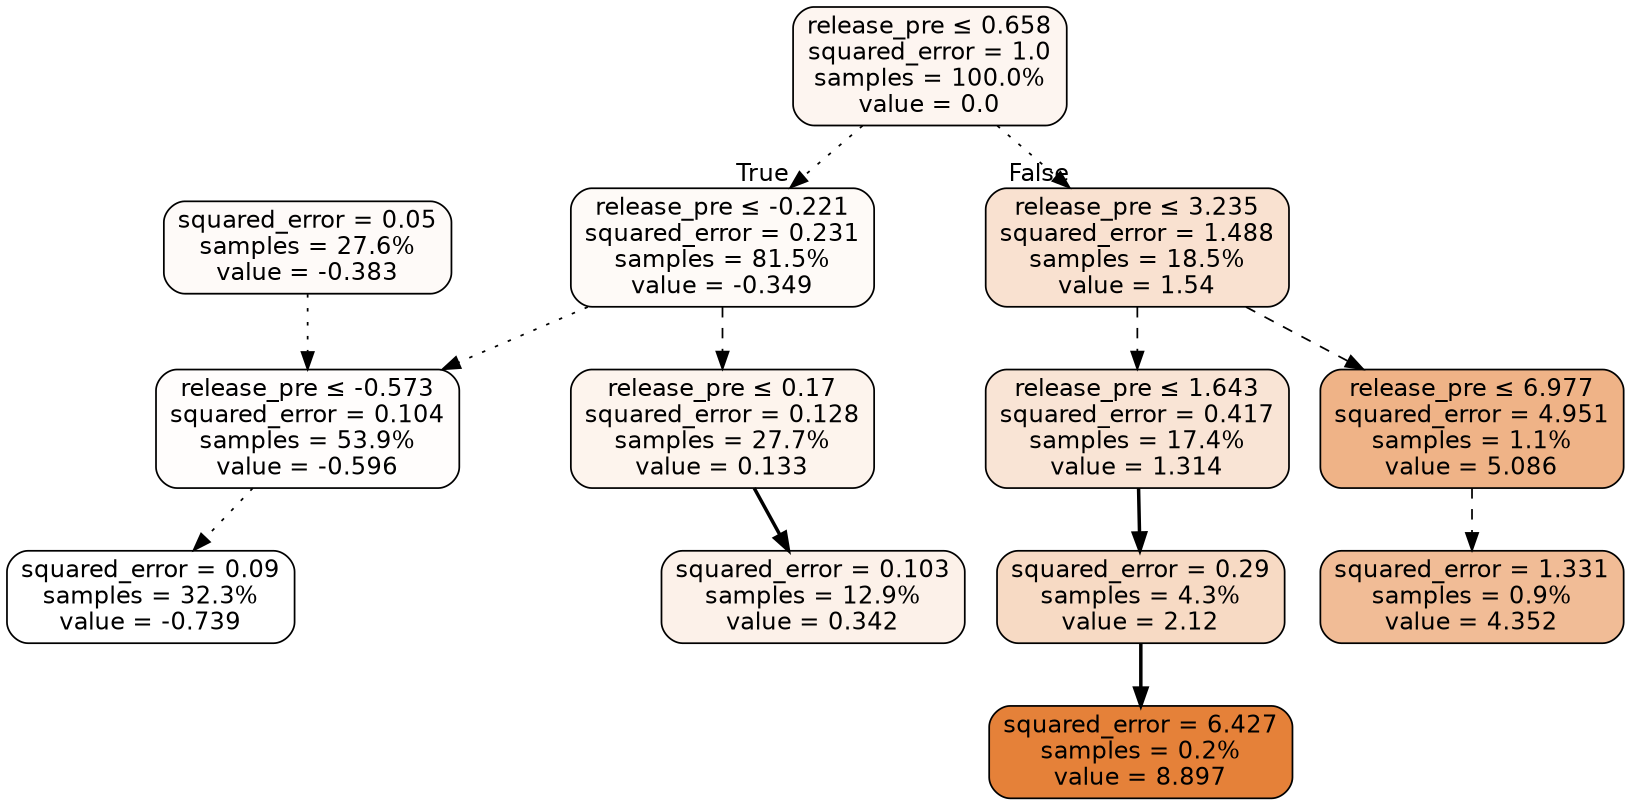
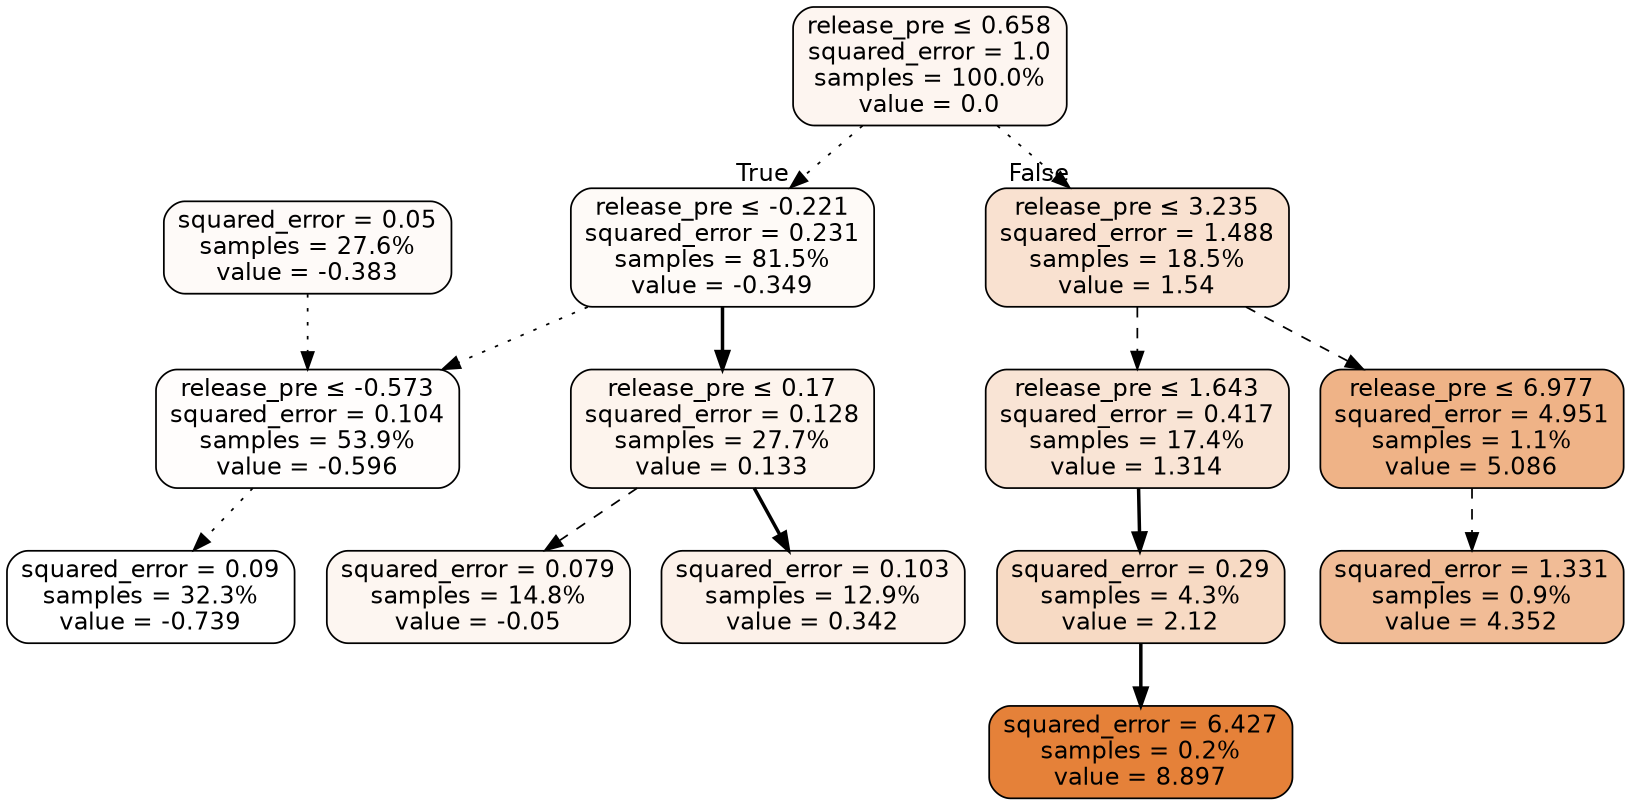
edge "release_pre ≤ -0.221" -> "release_pre ≤ 0.17": style dashed -> bold
node "squared_error = 0.079": added
